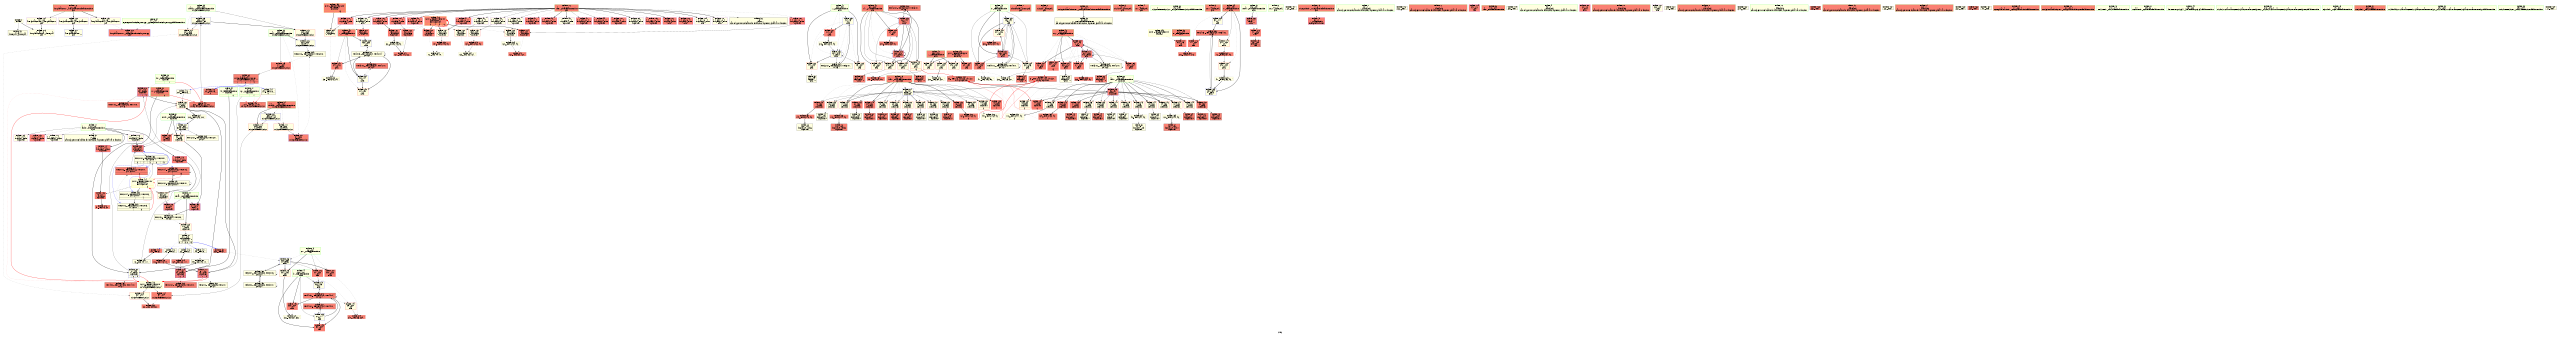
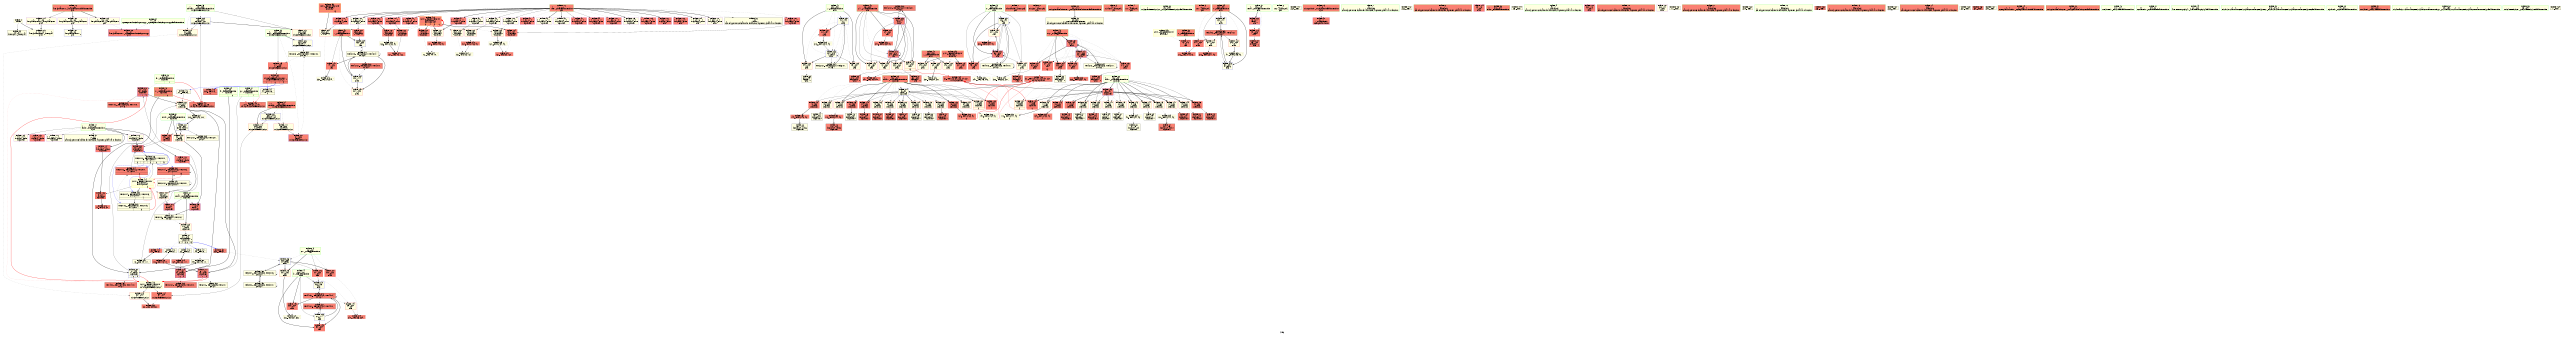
node "NodeID: 93": fillcolor salmon -> lightyellow
edge "NodeID: 327" -> "NodeID: 180": now "NodeID: 383" -> "NodeID: 180"
